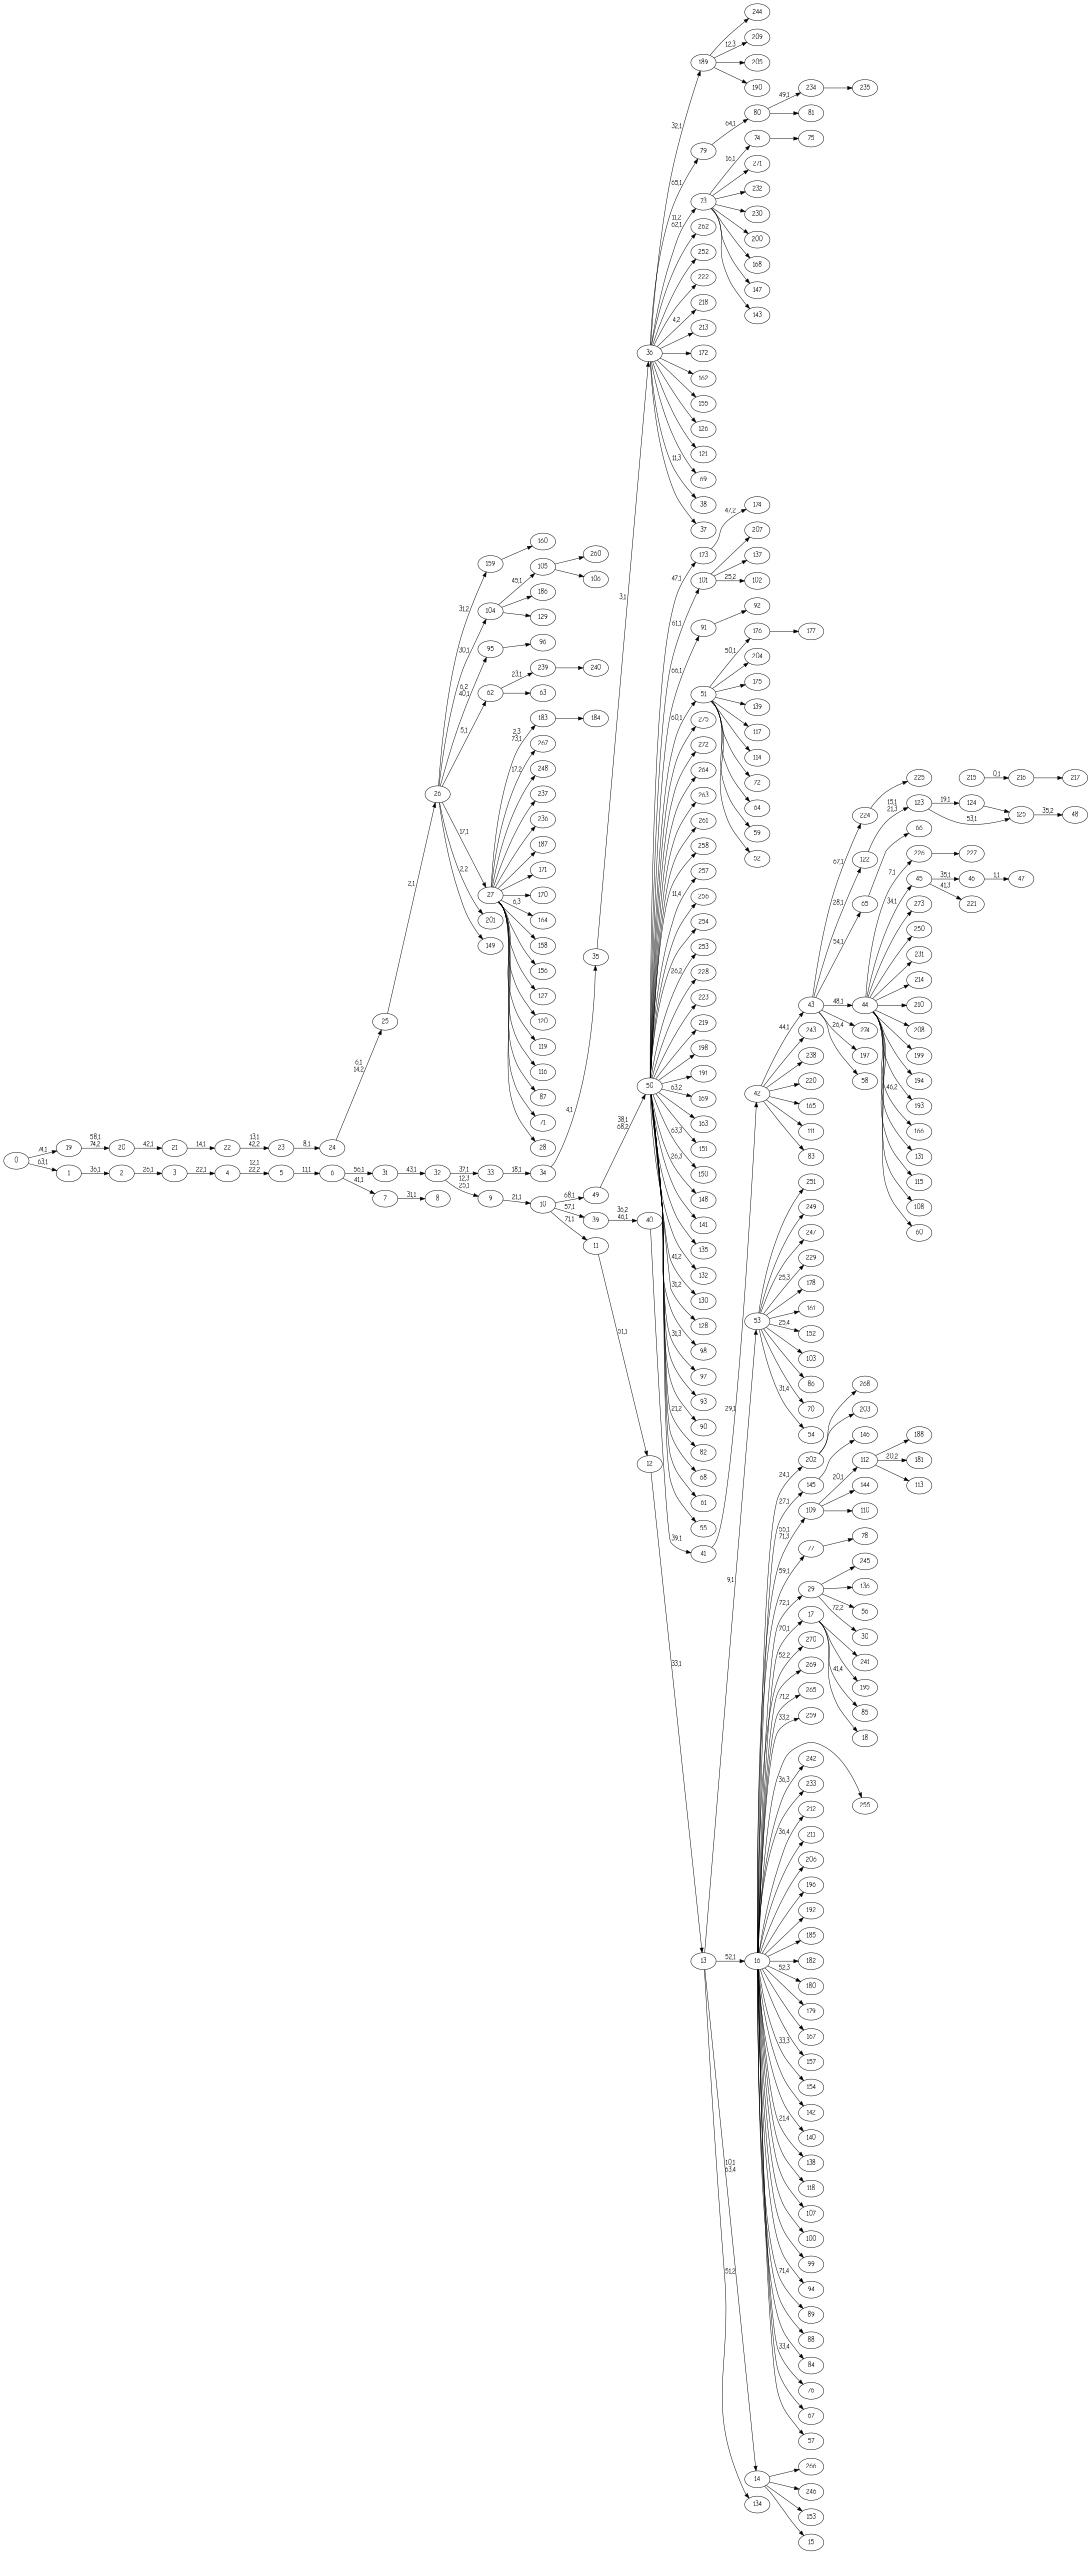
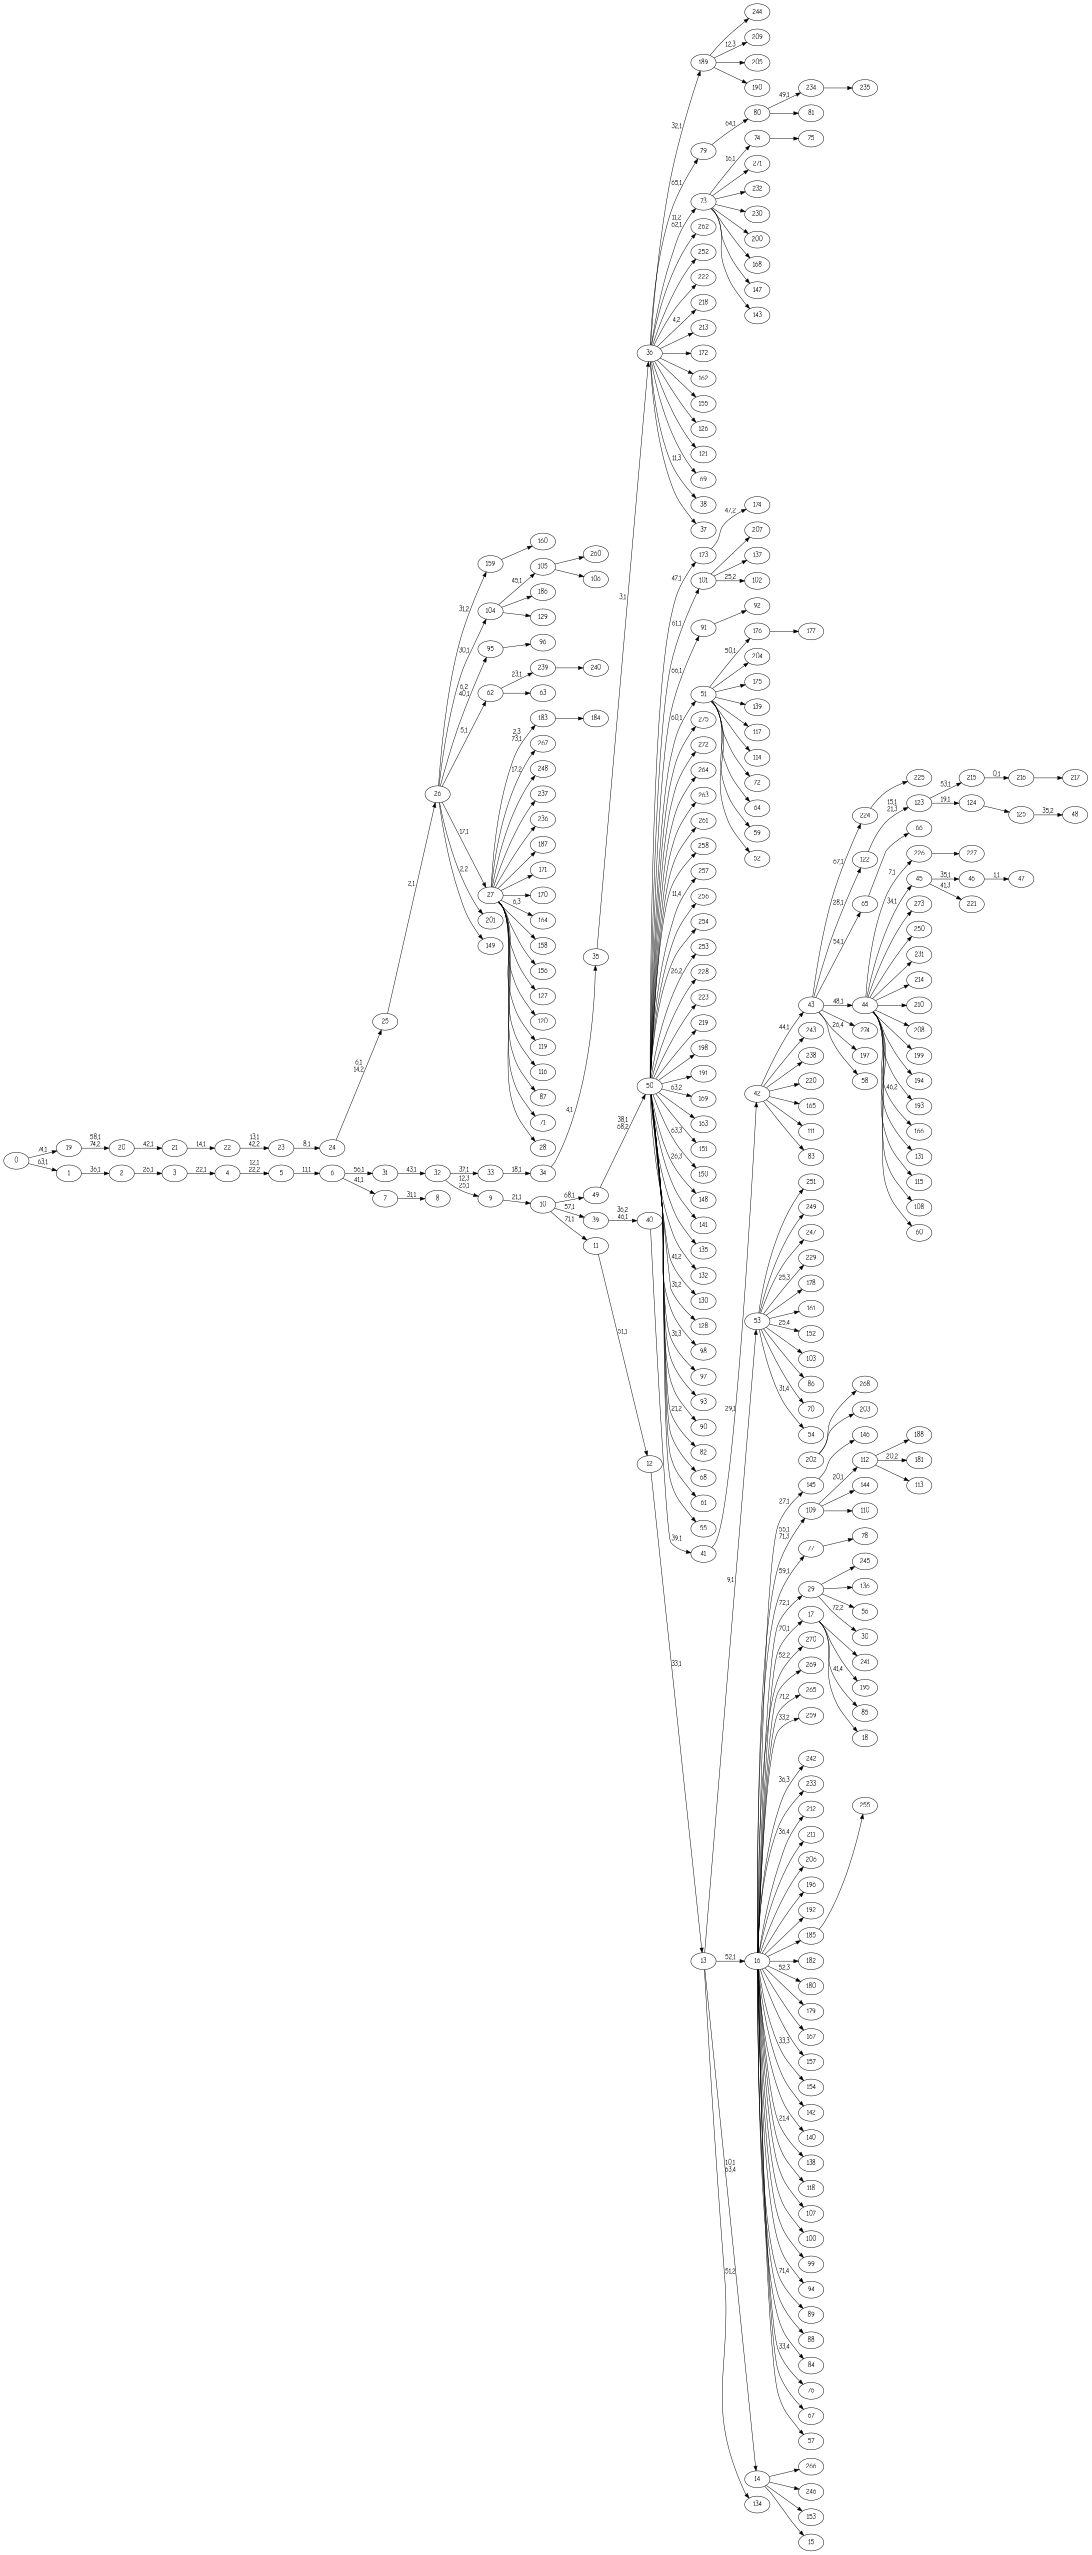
edge "123" -> "125": now "123" -> "215"
edge "16" -> "202": removed, label "24,1"
edge "16" -> "255": now "185" -> "255"
